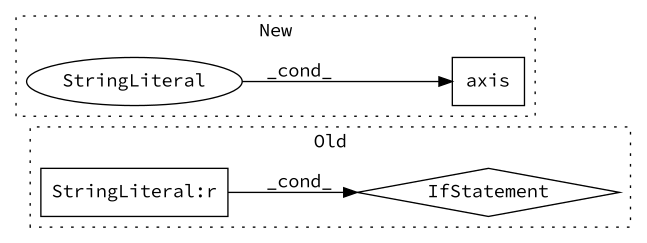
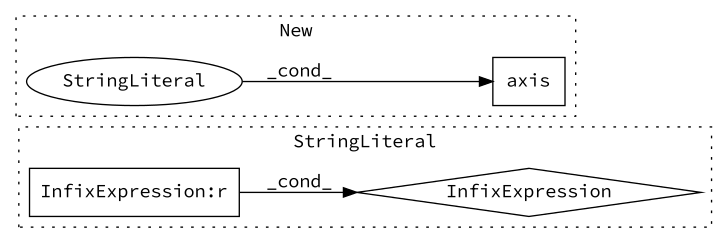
cluster "Old": label "Old" -> "StringLiteral"
node "StringLiteral:r": label "StringLiteral:r" -> "InfixExpression:r"
node "IfStatement": label "IfStatement" -> "InfixExpression"
